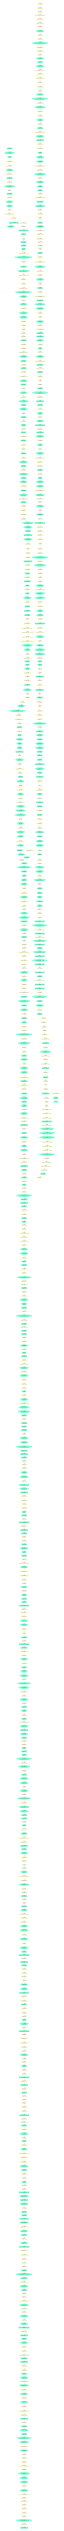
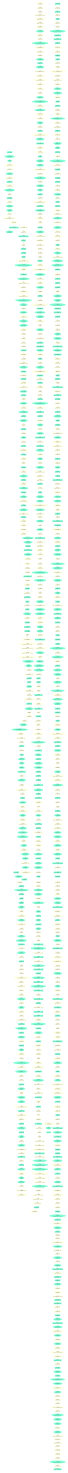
node "0x0068d5da roll $0xc<UINT8>, %edx": removed
node "0x0068da76 leal -155497632(%ecx,%ebp), %ecx": fillcolor lightyellow -> aquamarine
